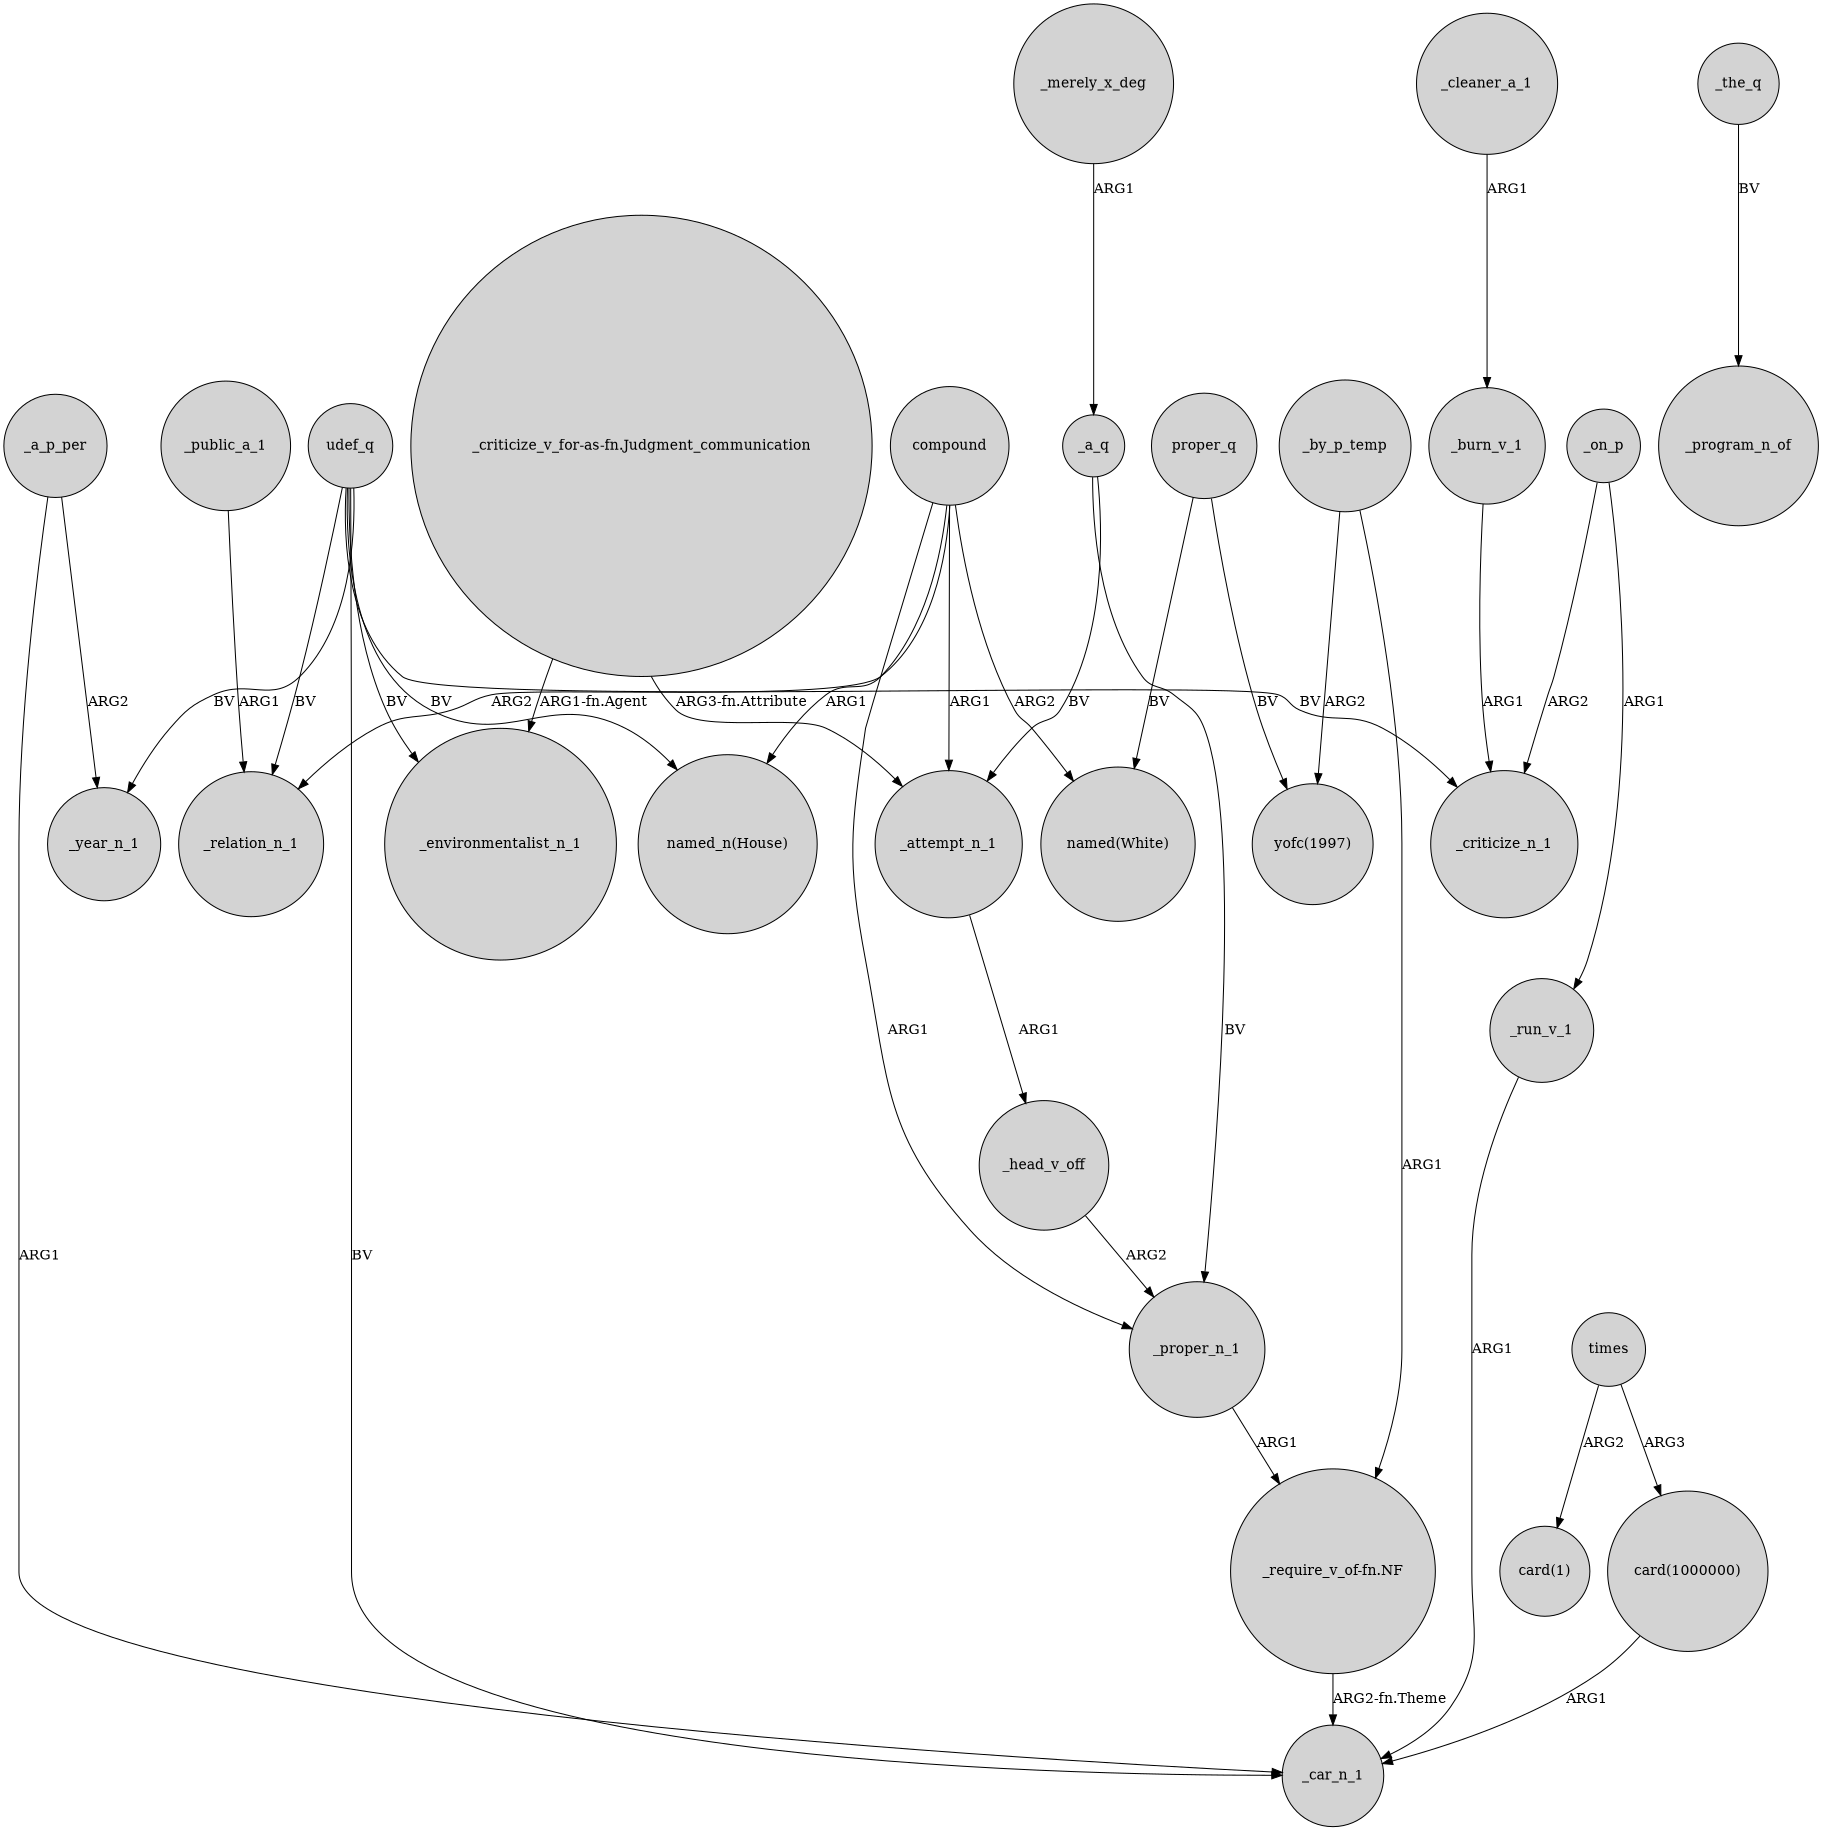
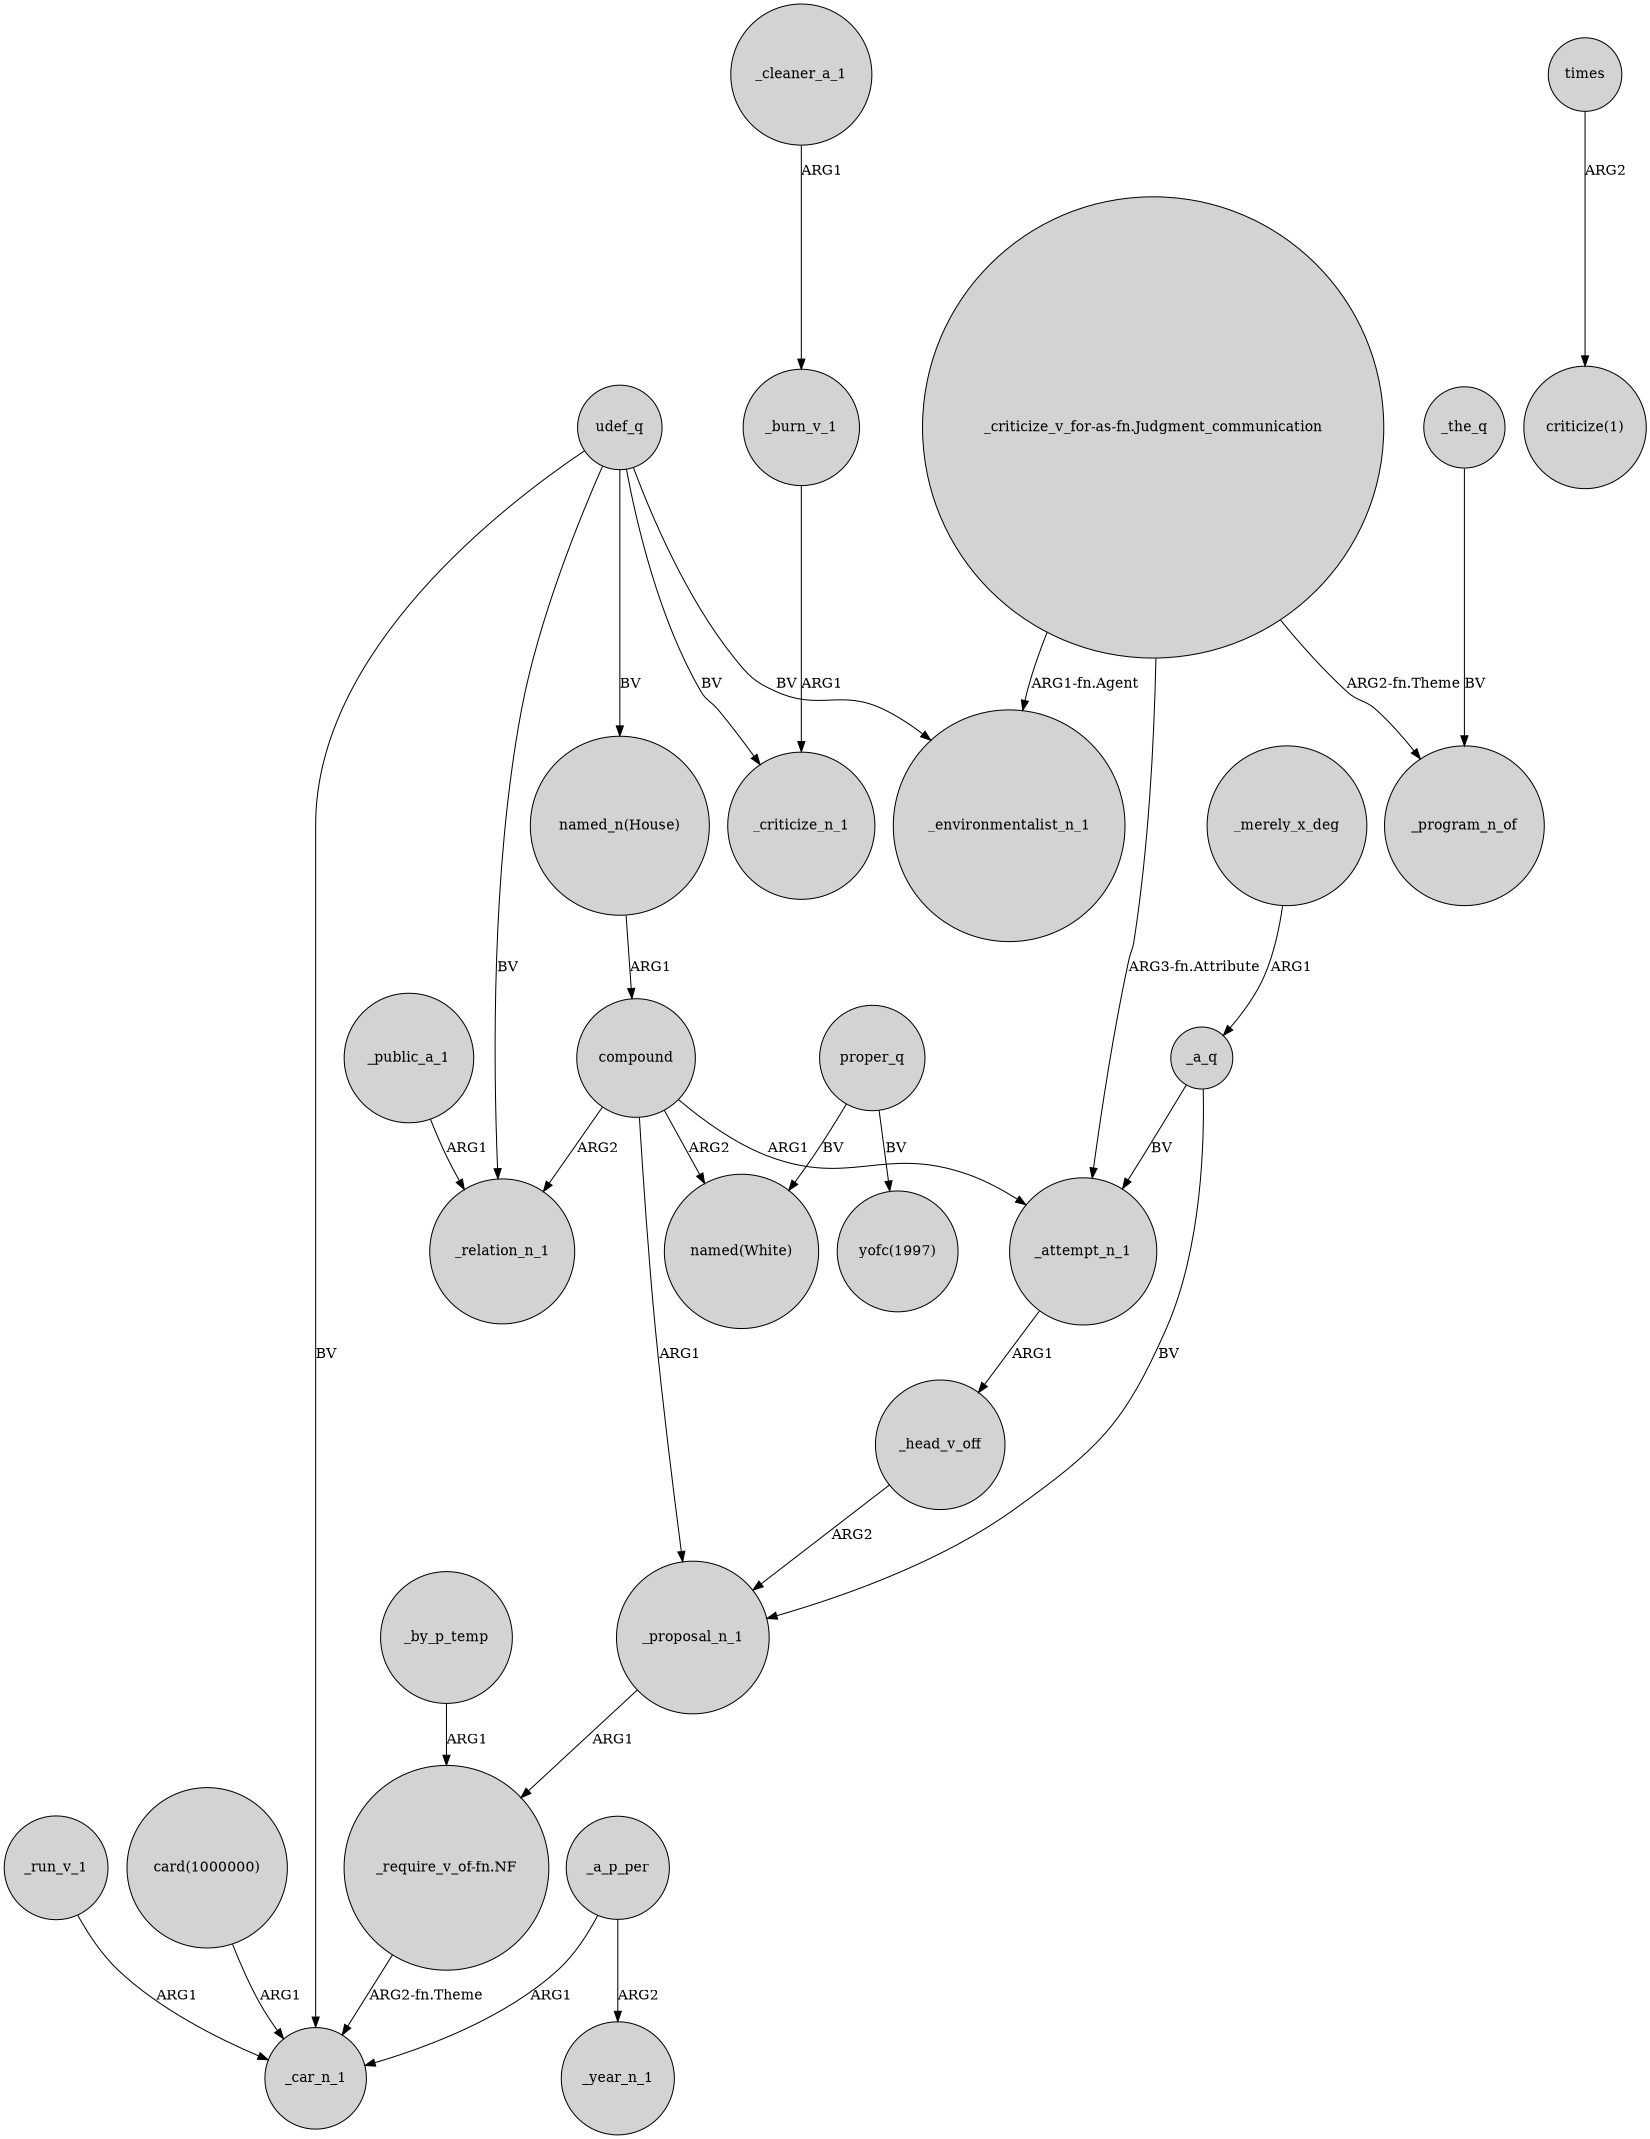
node "_on_p": removed
edge "_by_p_temp" -> "yofc(1997)": removed, label "ARG2"
edge "compound" -> "named_n(House)": reversed
edge "udef_q" -> "_year_n_1": removed, label "BV"
edge "_criticize_v_for-as-fn.Judgment_communication" -> "_program_n_of": added, label "ARG2-fn.Theme"
node "_proper_n_1": label "_proper_n_1" -> "_proposal_n_1"
edge "times" -> "card(1000000)": removed, label "ARG3"
node "card(1)": label "card(1)" -> "criticize(1)"
